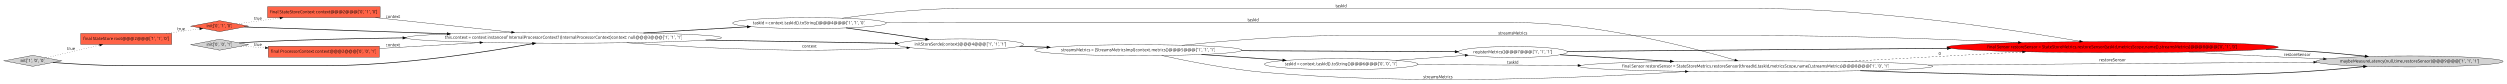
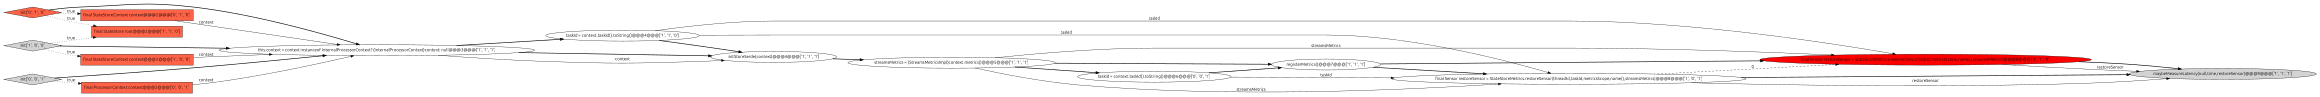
edge "final StateStore root@@@2@@@['1', '1', '0']" -> "init['0', '1', '0']": reversed
edge "taskId = context.taskId().toString()@@@6@@@['0', '0', '1']" -> "registerMetrics()@@@7@@@['1', '1', '1']": style solid -> bold
node "final StateStoreContext context@@@2@@@['1', '0', '0']": added
